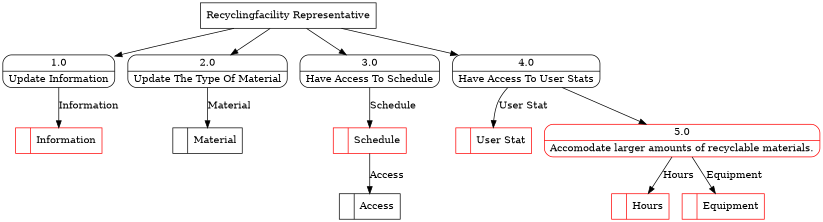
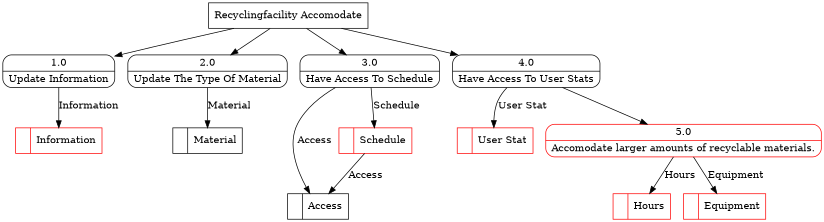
node "Recyclingfacility Representative": label "Recyclingfacility Representative" -> "Recyclingfacility Accomodate"
edge "3.0" -> "Access": added, label "Access"
